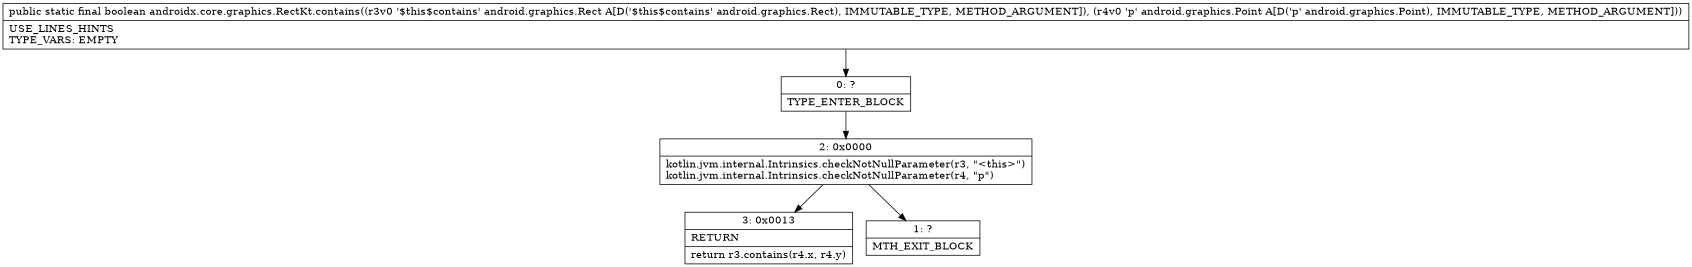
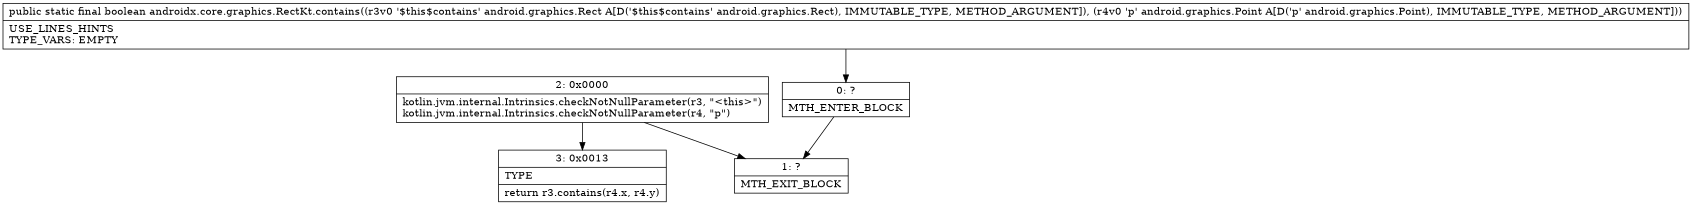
node "0: ?": text "TYPE_ENTER_BLOCK" -> "MTH_ENTER_BLOCK"
edge "0: ?" -> "2: 0x0000": now "0: ?" -> "1: ?"
node "3: 0x0013": text "RETURN" -> "TYPE"
